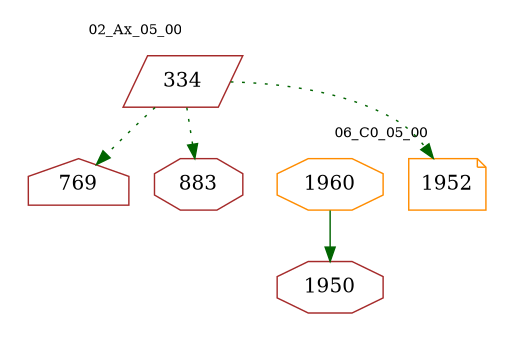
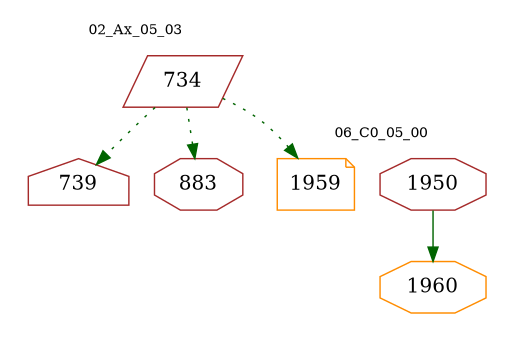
cluster "02_Ax_05_00": label "02_Ax_05_00" -> "02_Ax_05_03"
node "334": label "334" -> "734"
node "769": label "769" -> "739"
node "1952": label "1952" -> "1959"
edge "1960" -> "1950": reversed
